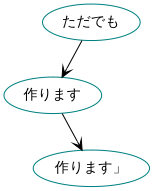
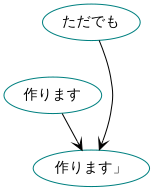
edge "ただでも" -> "作ります": now "ただでも" -> "作ります」"
